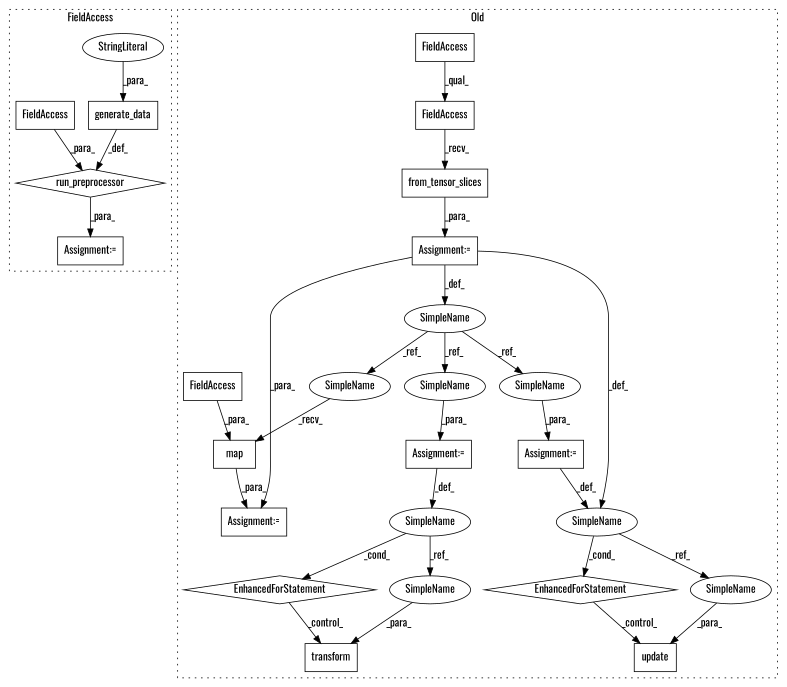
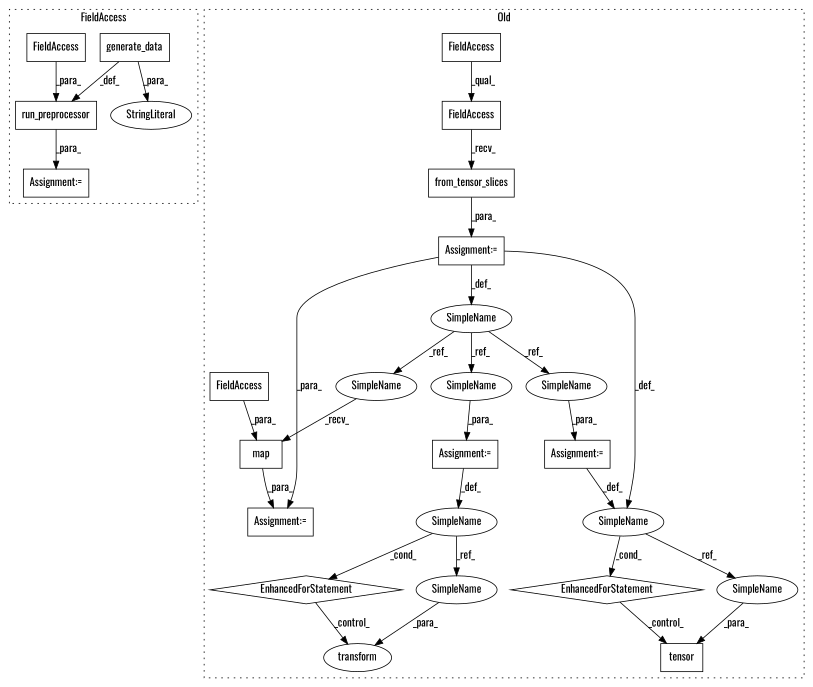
edge "StringLiteral" -> "generate_data": reversed
node "run_preprocessor": shape diamond -> box
node "transform": shape box -> ellipse
node "update": label "update" -> "tensor"
